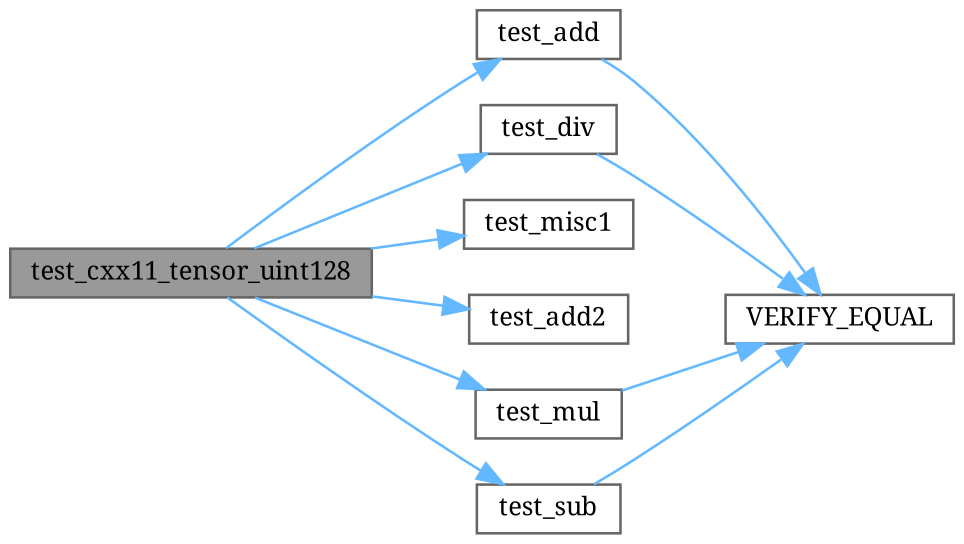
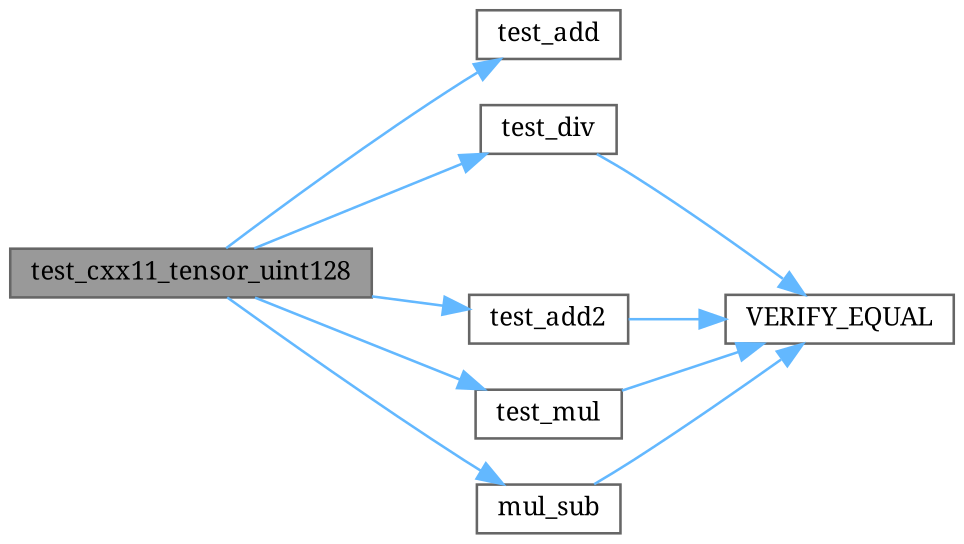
edge "test_add" -> "VERIFY_EQUAL": now "test_add2" -> "VERIFY_EQUAL"
node "test_misc1": removed
node "test_sub": label "test_sub" -> "mul_sub"
